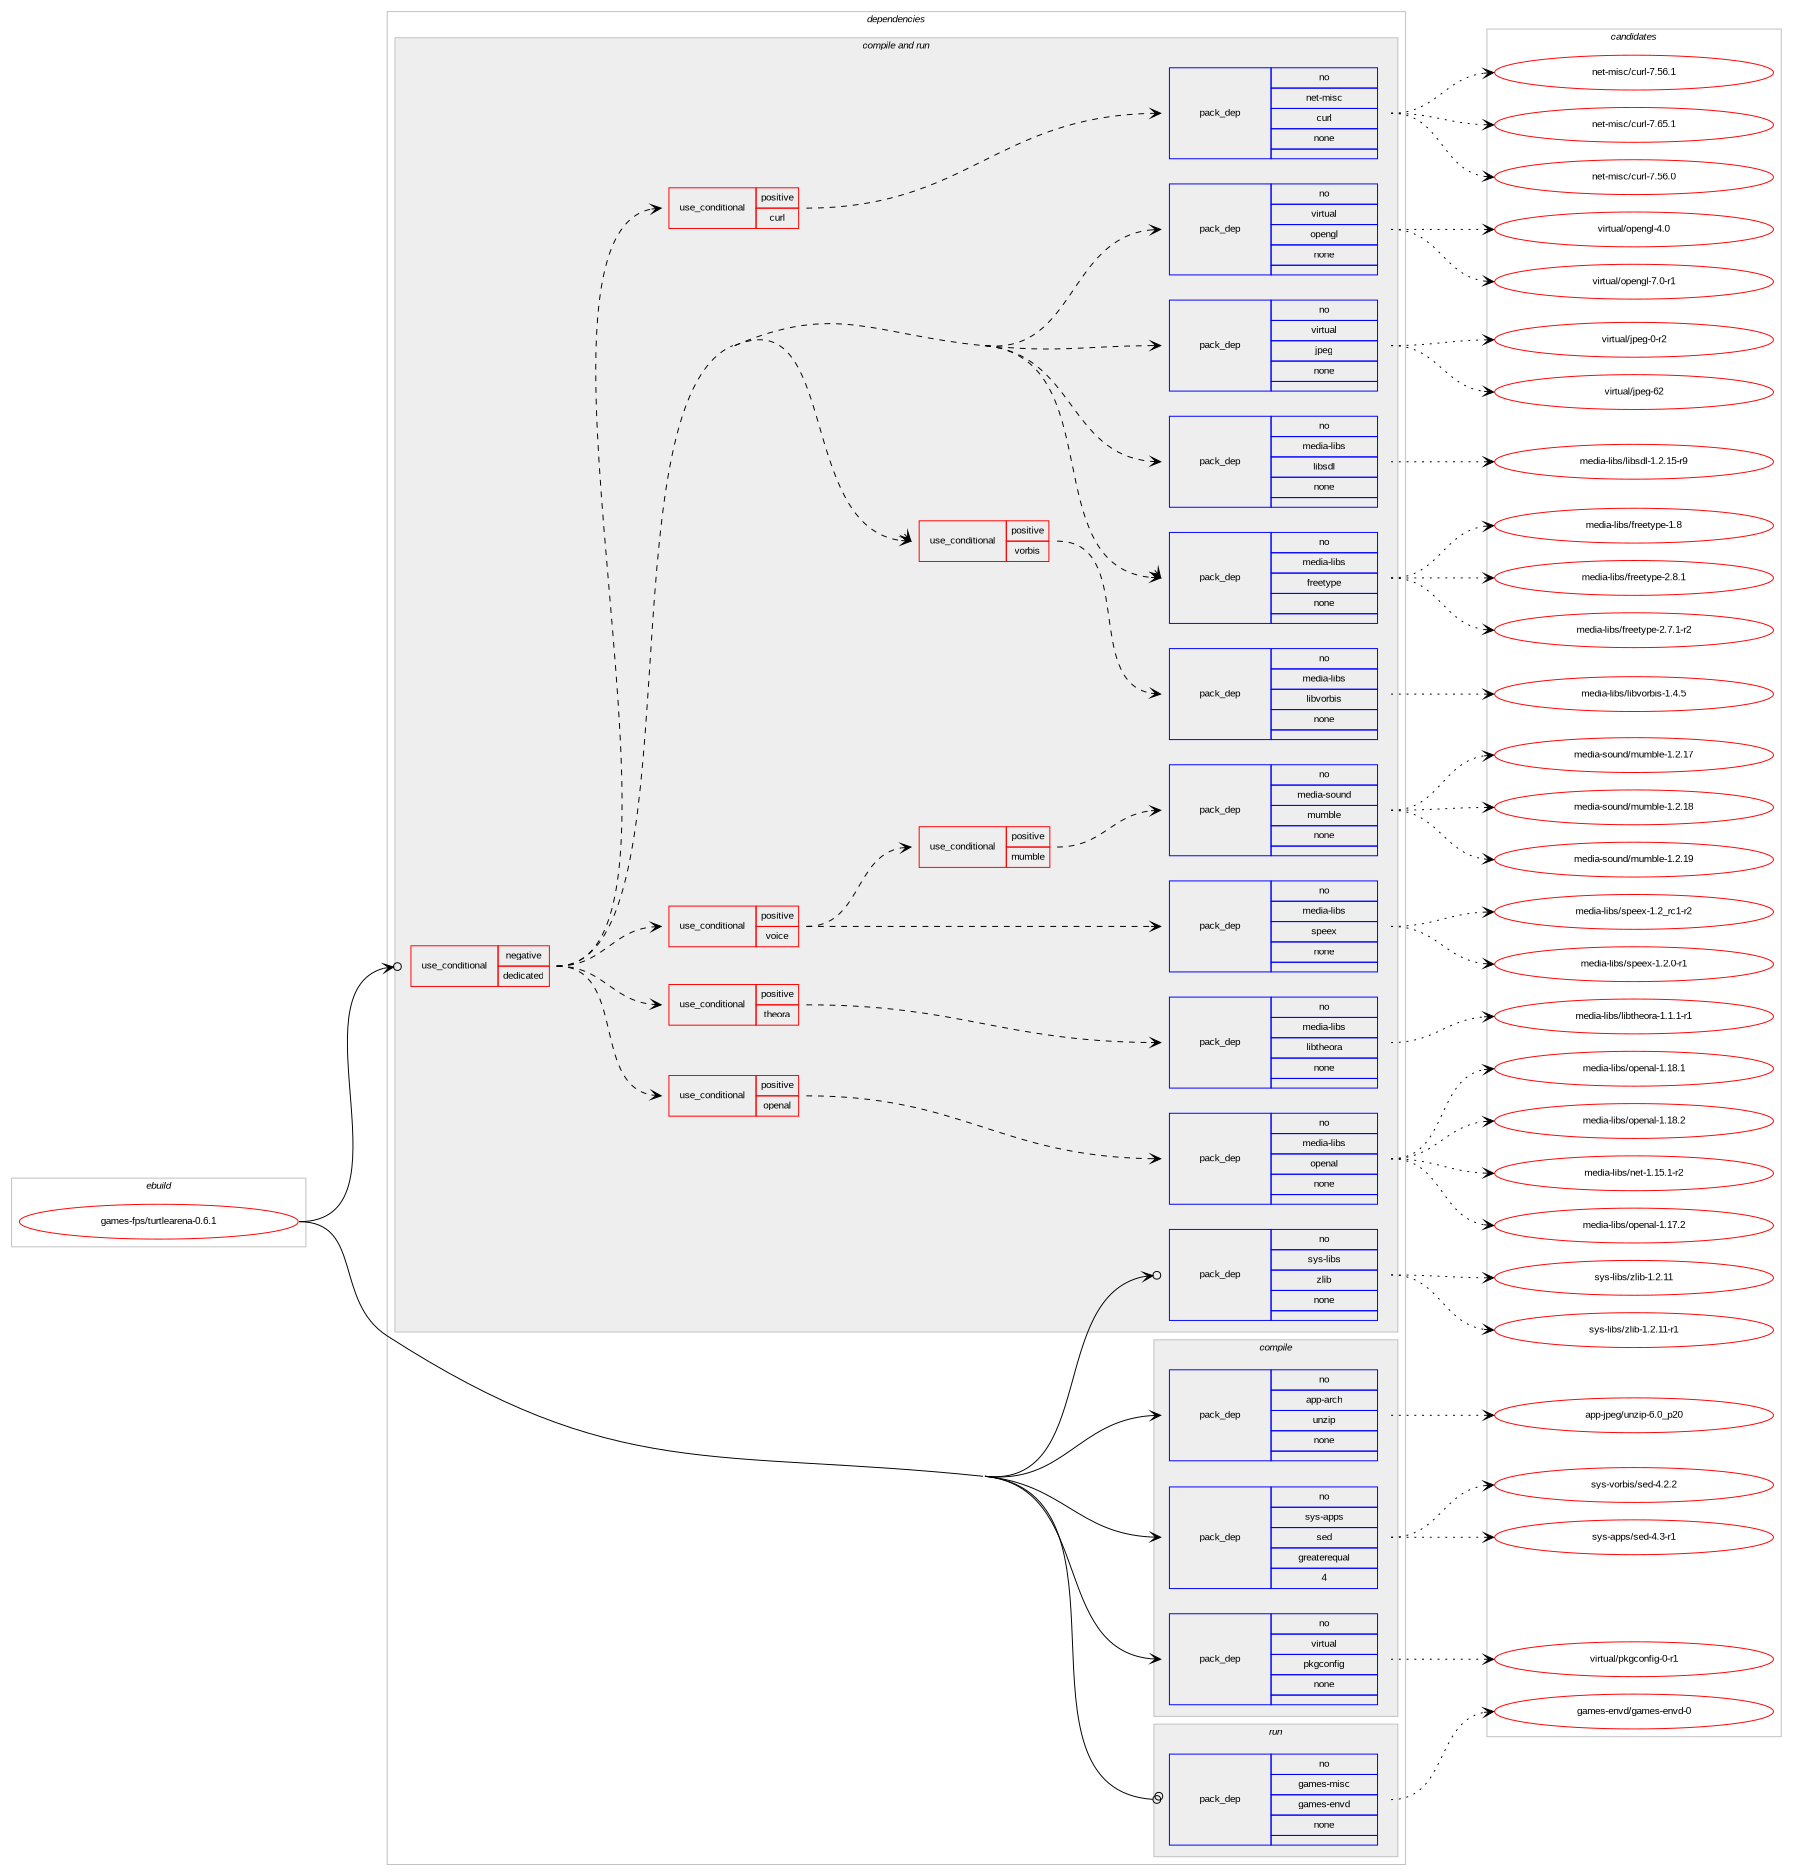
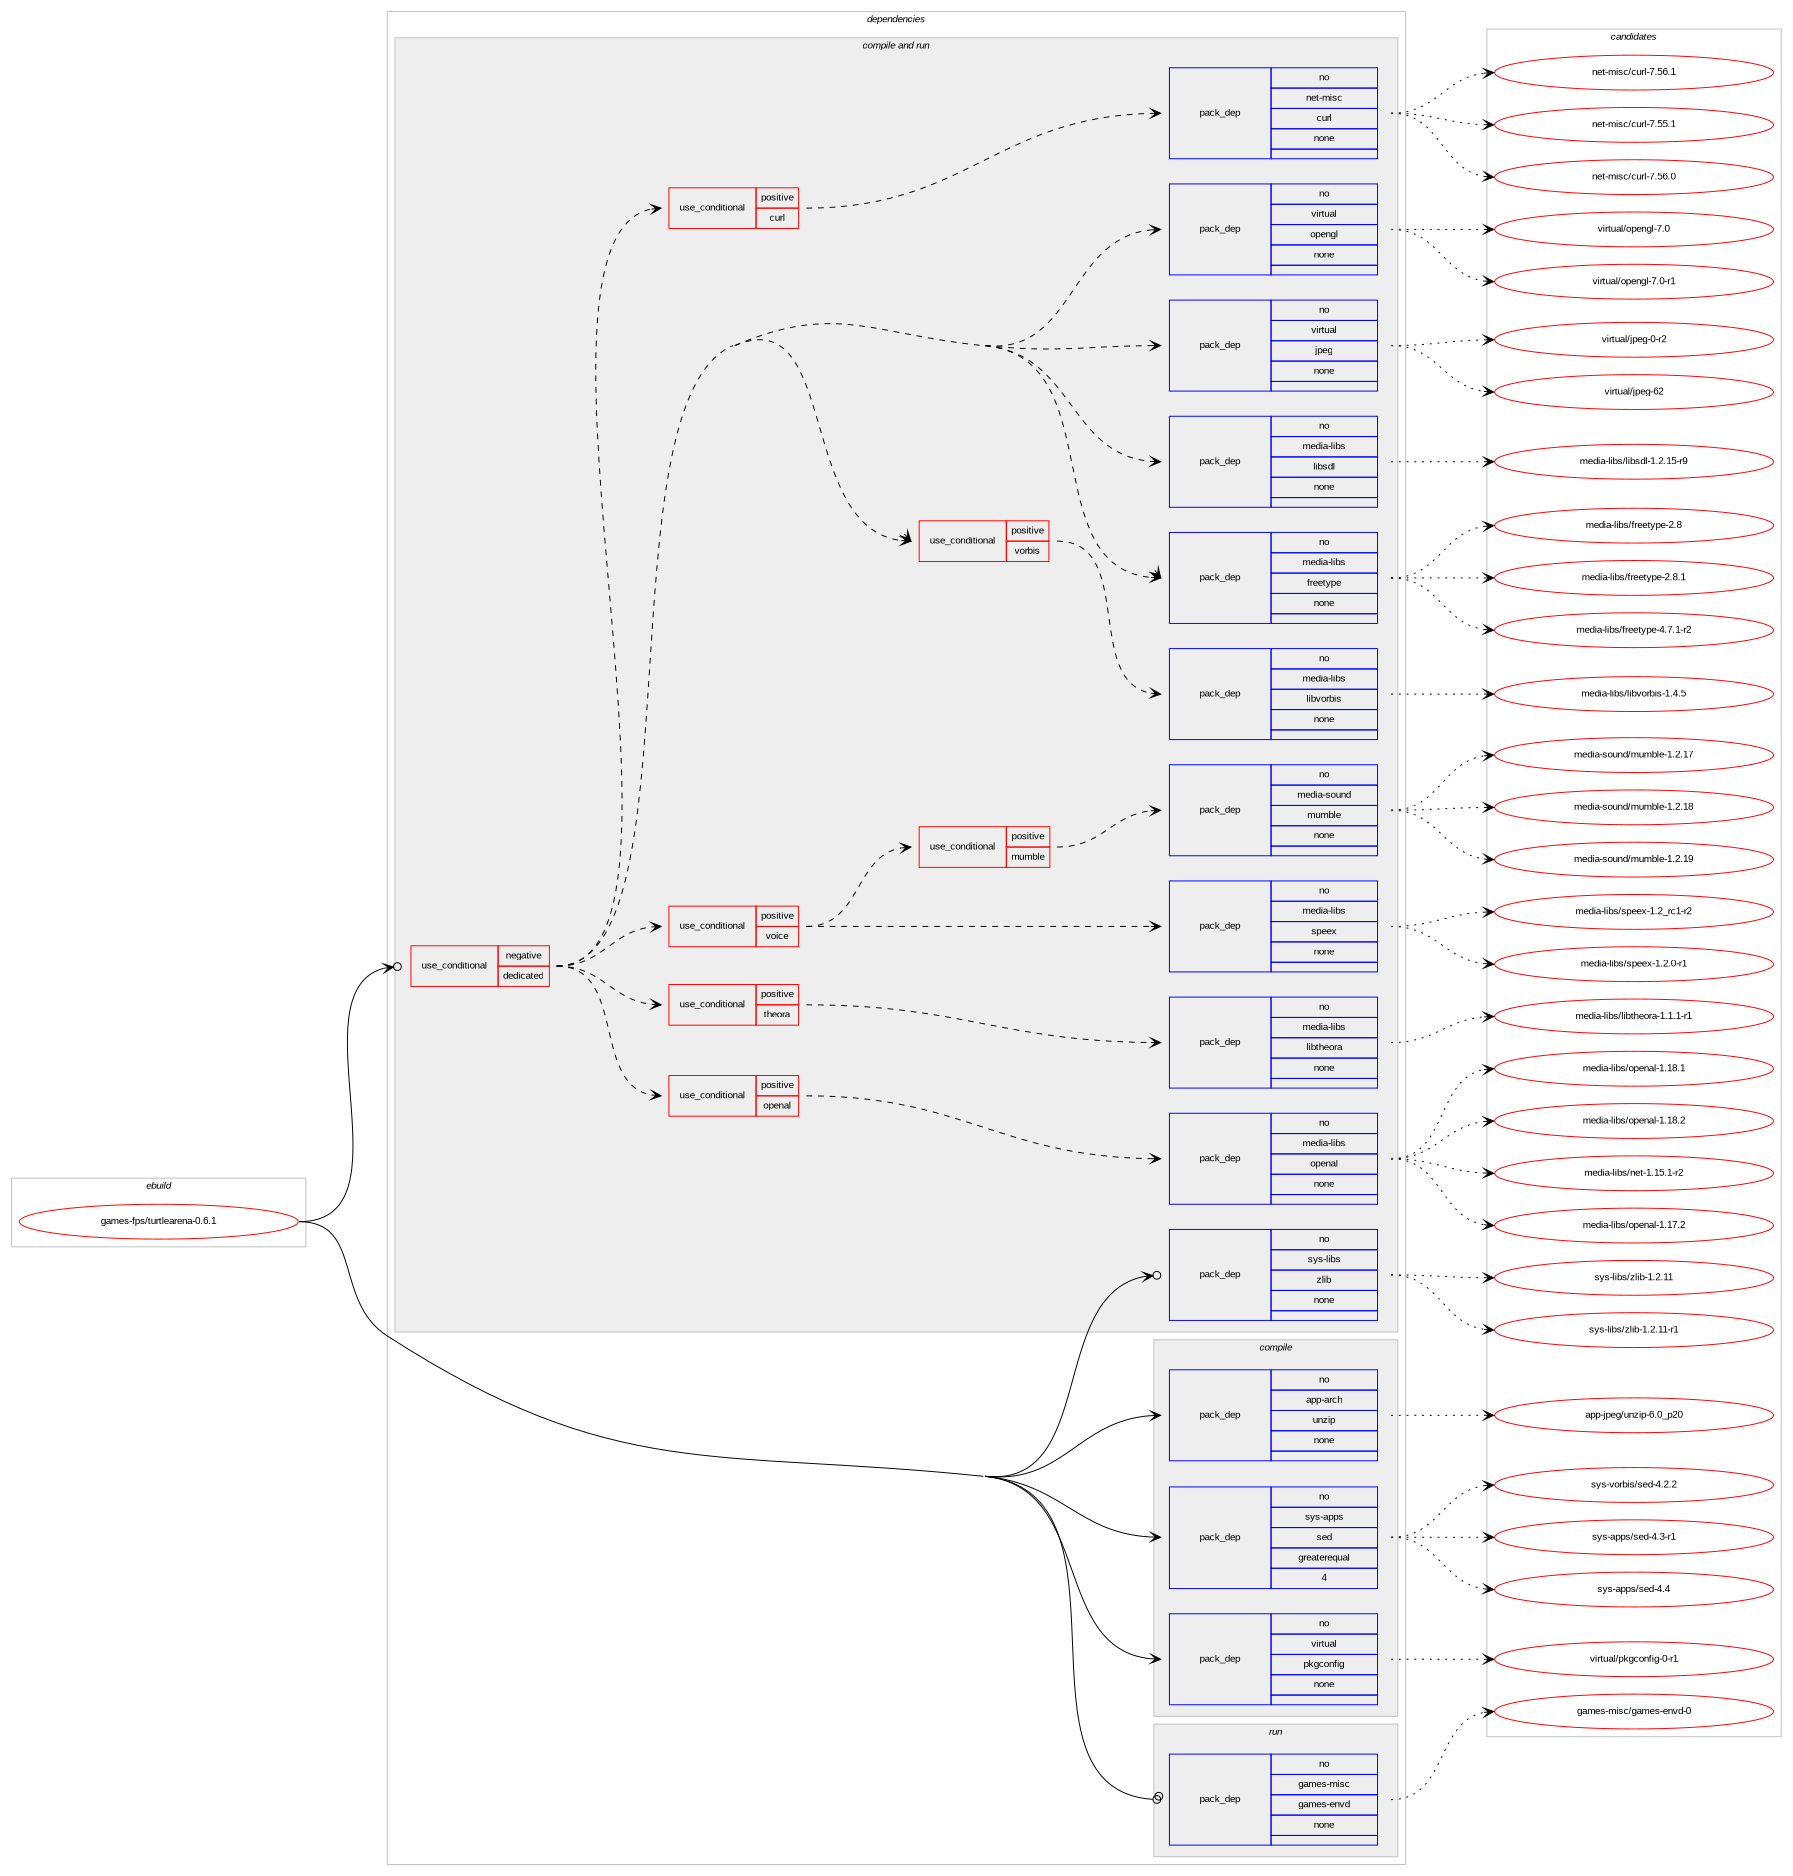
node "net-misc/curl-7.65.1": label "net-misc/curl-7.65.1" -> "net-misc/curl-7.55.1"
node "virtual/opengl-4.0": label "virtual/opengl-4.0" -> "virtual/opengl-7.0"
node "media-libs/freetype-1.8": label "media-libs/freetype-1.8" -> "media-libs/freetype-2.8"
node "media-libs/freetype-2.7.1-r2": label "media-libs/freetype-2.7.1-r2" -> "media-libs/freetype-4.7.1-r2"
node "sys-apps/sed-4.4": added
node "games-envd/games-envd-0": label "games-envd/games-envd-0" -> "games-misc/games-envd-0"
